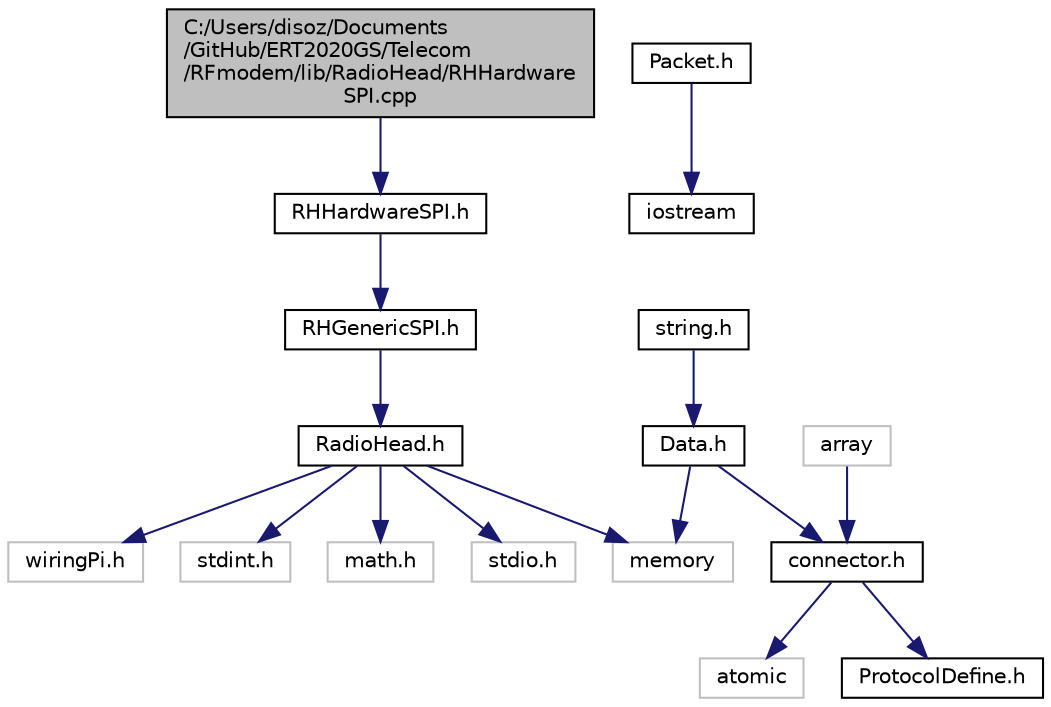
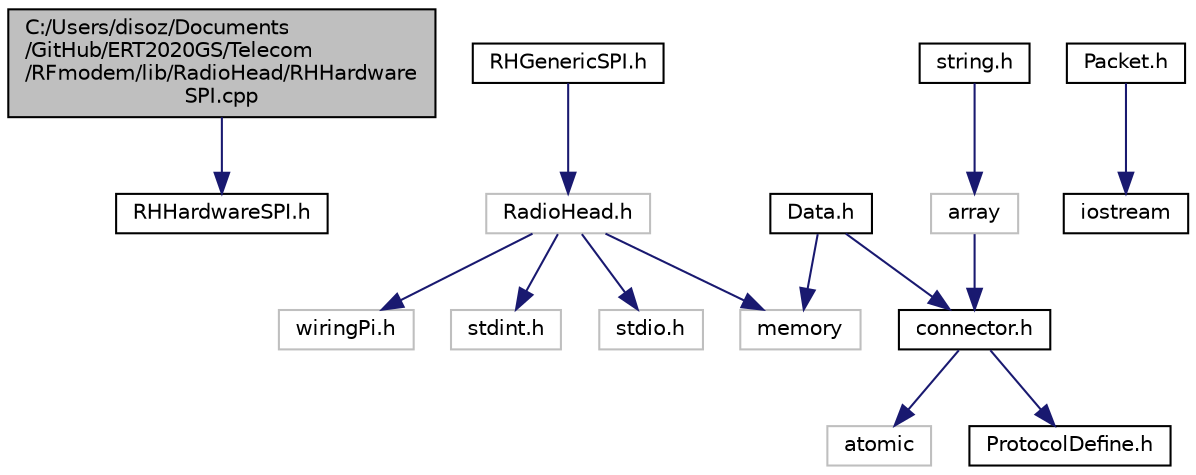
edge "RHHardwareSPI.h" -> "RHGenericSPI.h": removed
edge "string.h" -> "Data.h": now "string.h" -> "array"
node "RadioHead.h": color black -> grey75
node "math.h": removed
